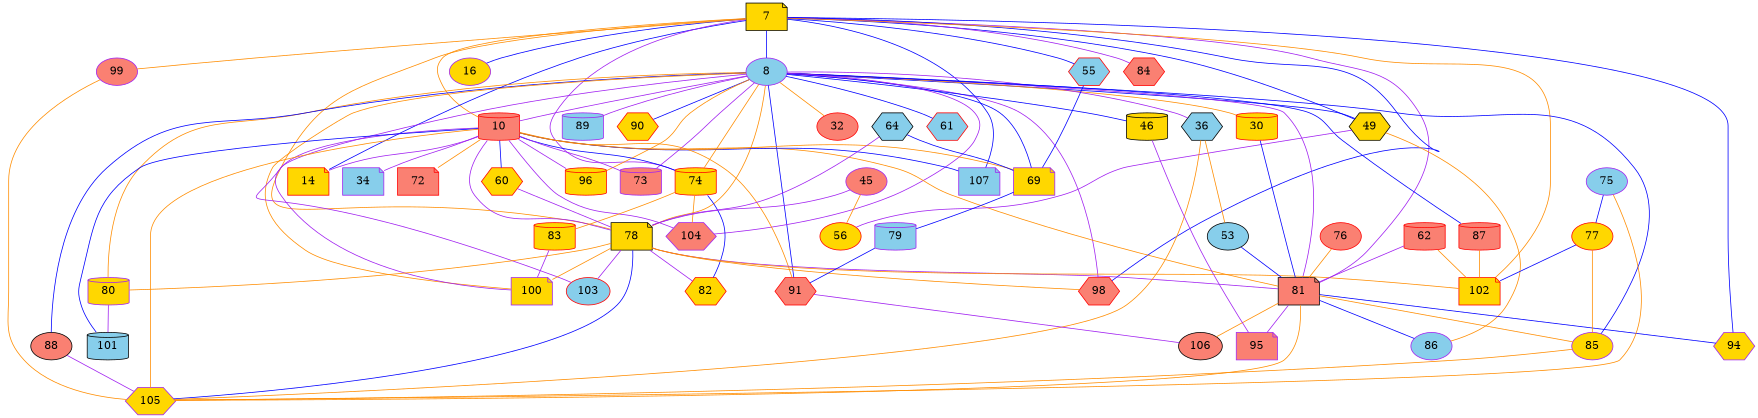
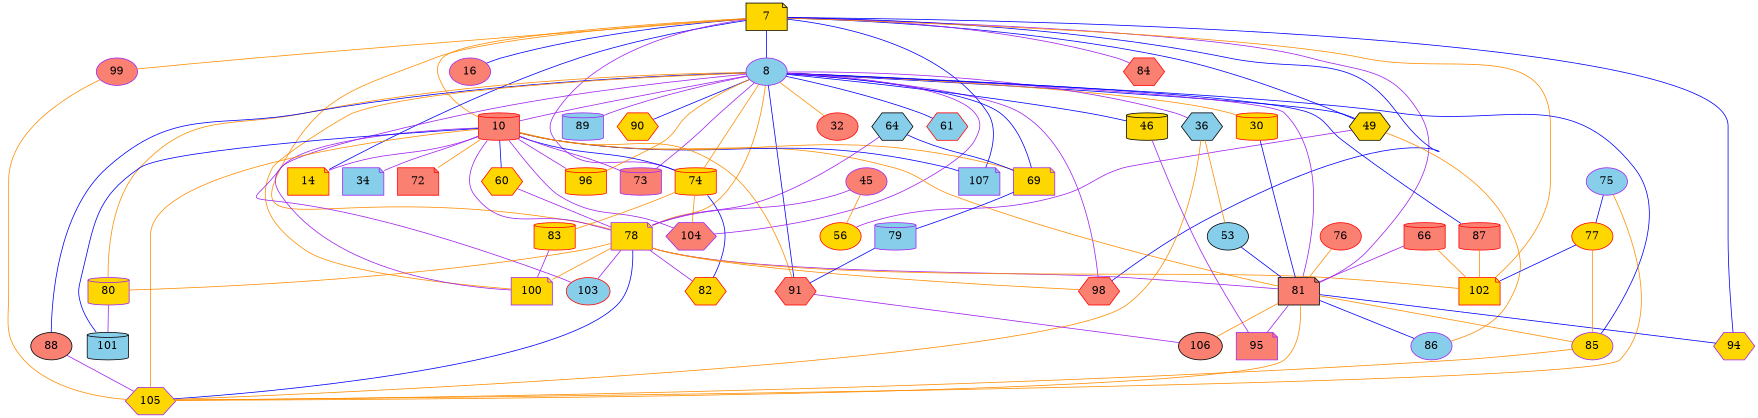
node "16": fillcolor gold -> salmon
node "55": removed
node "78": color black -> purple
node "62": label "62" -> "66"
